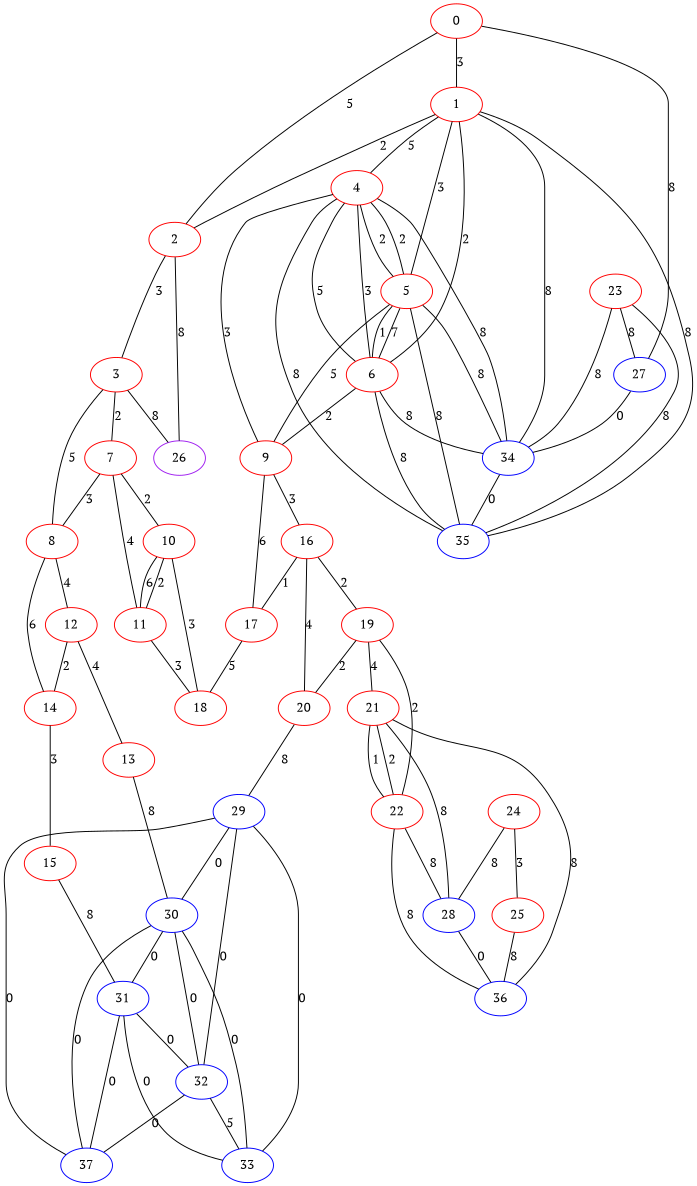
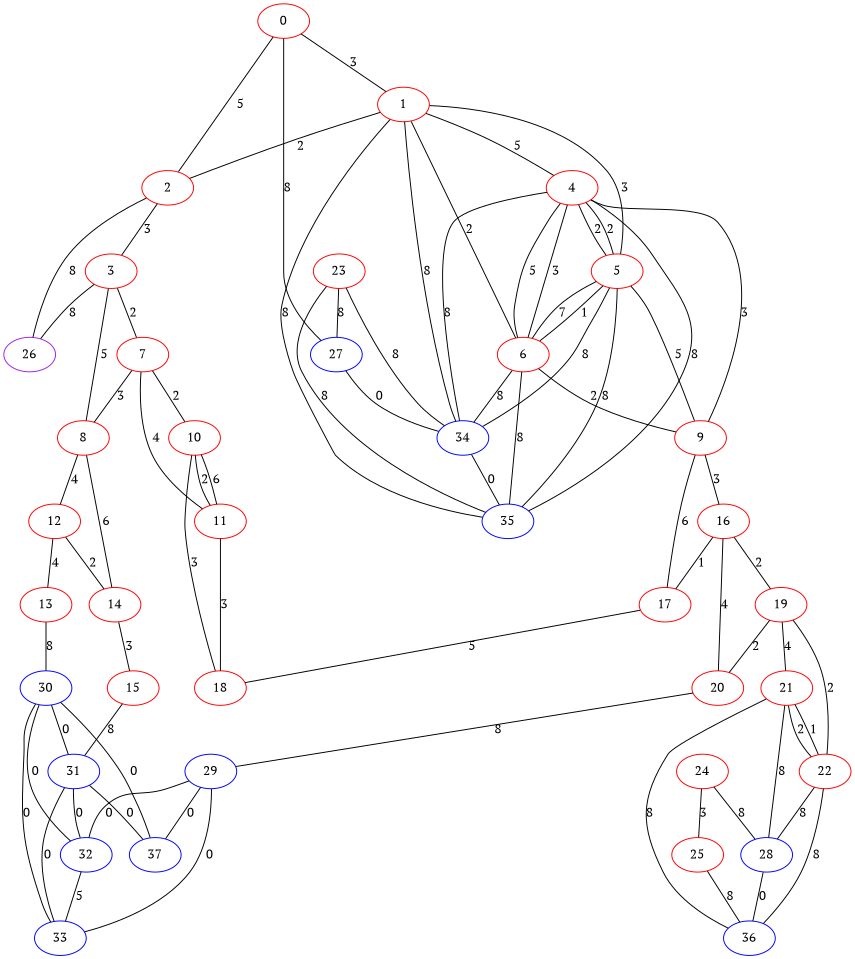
edge "29" -- "30": removed, label "0"
edge "32" -- "37": removed, label "0"
